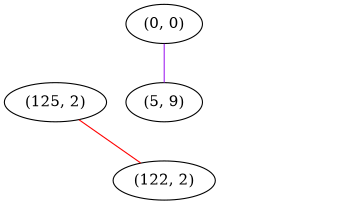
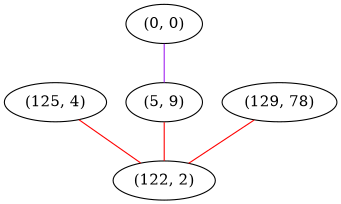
node "(125, 2)": label "(125, 2)" -> "(125, 4)"
node "(129, 78)": added
edge "(5, 9)" -- "(122, 2)": added
